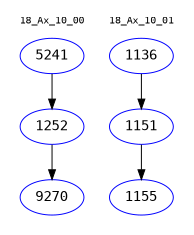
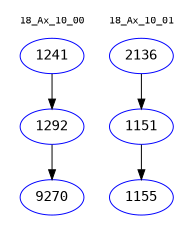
node "5241": label "5241" -> "1241"
node "1136": label "1136" -> "2136"
node "1252": label "1252" -> "1292"
